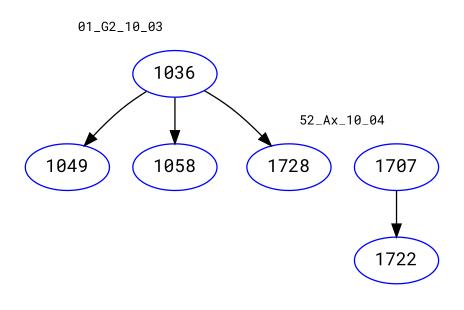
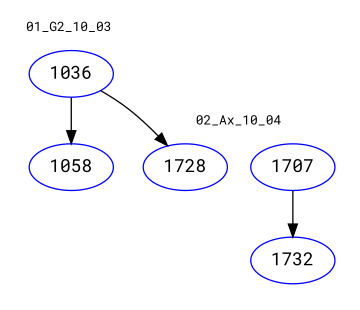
cluster "52_Ax_10_04": label "52_Ax_10_04" -> "02_Ax_10_04"
node "1049": removed
node "1722": label "1722" -> "1732"
